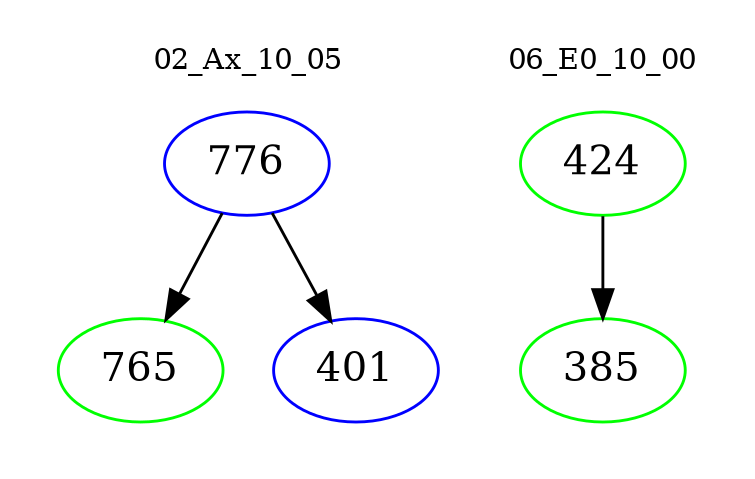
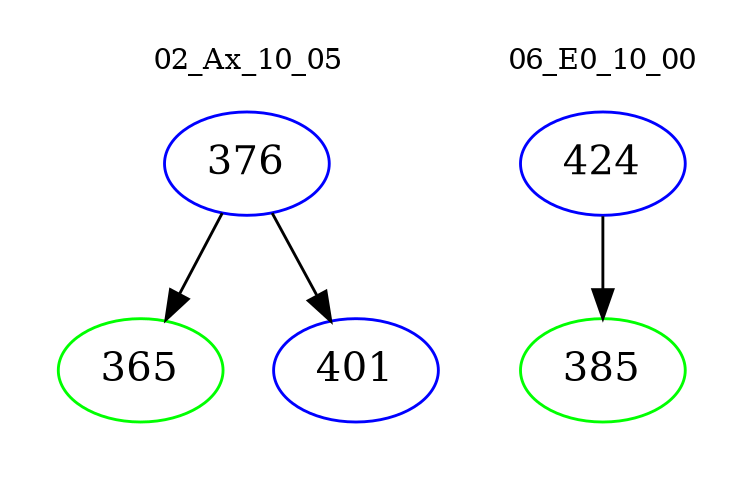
node "776": label "776" -> "376"
node "424": color green -> blue
node "765": label "765" -> "365"
